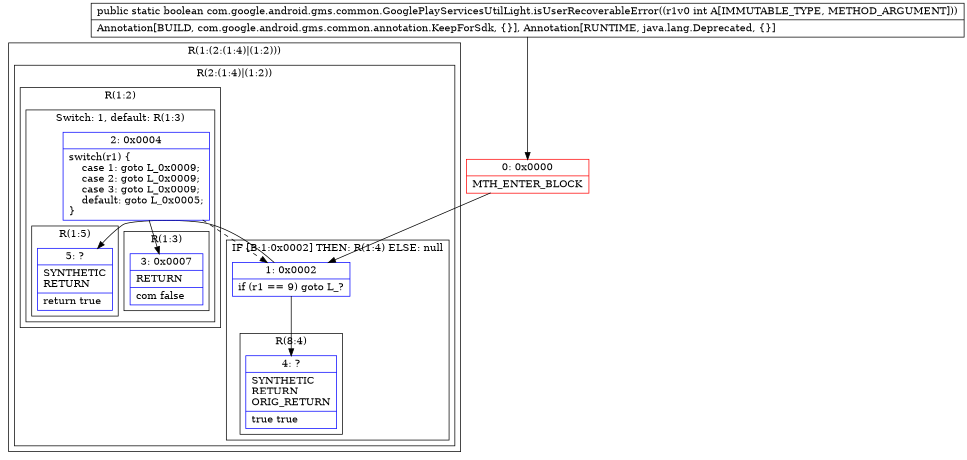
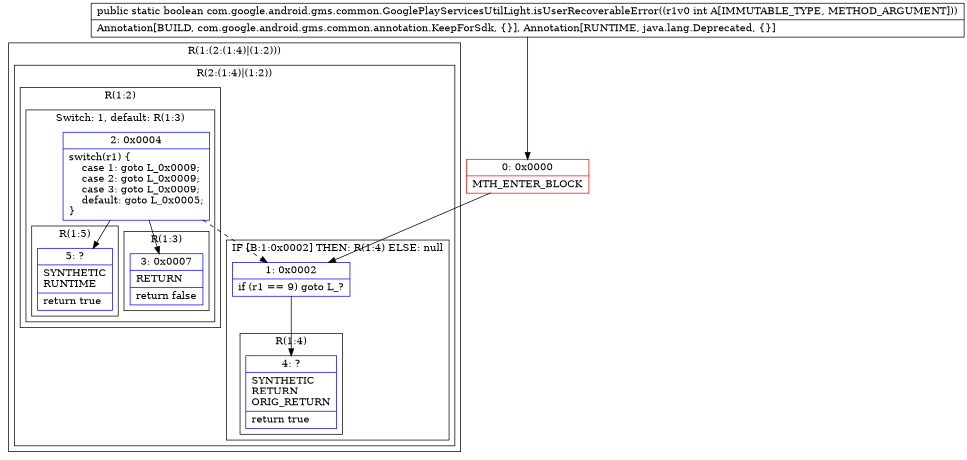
edge "1: 0x0002" -> "5: ?": now "2: 0x0004" -> "5: ?"
node "5: ?": text "RETURN" -> "RUNTIME"
node "3: 0x0007": text "com false" -> "return false"
cluster "R(8:4)": label "R(8:4)" -> "R(1:4)"
node "4: ?": text "true true" -> "return true"
